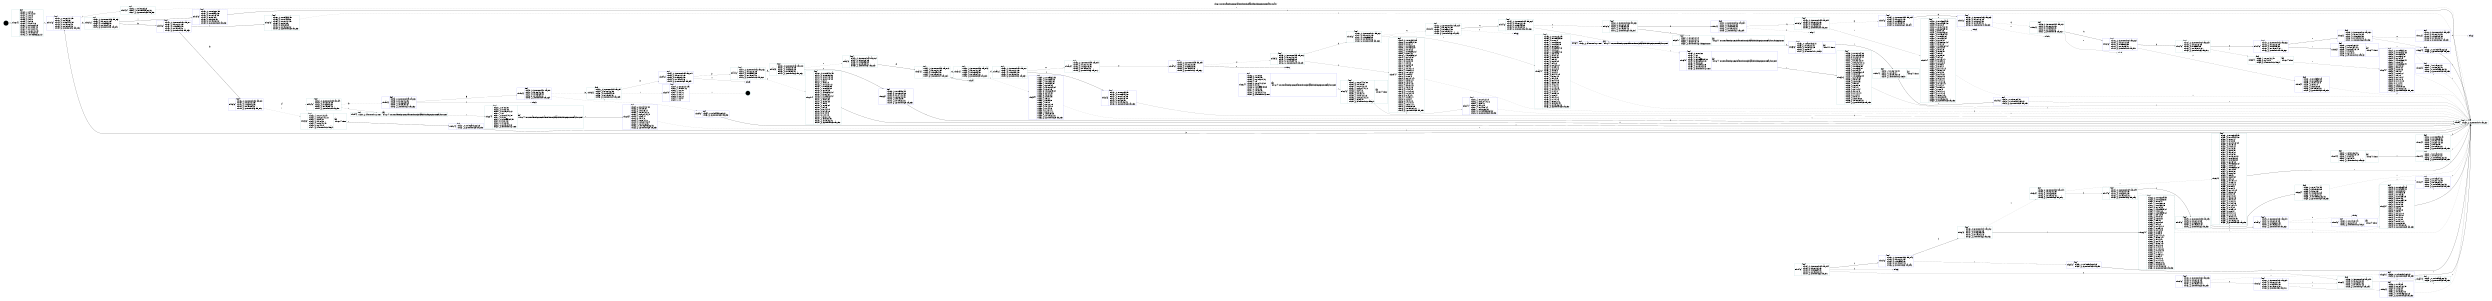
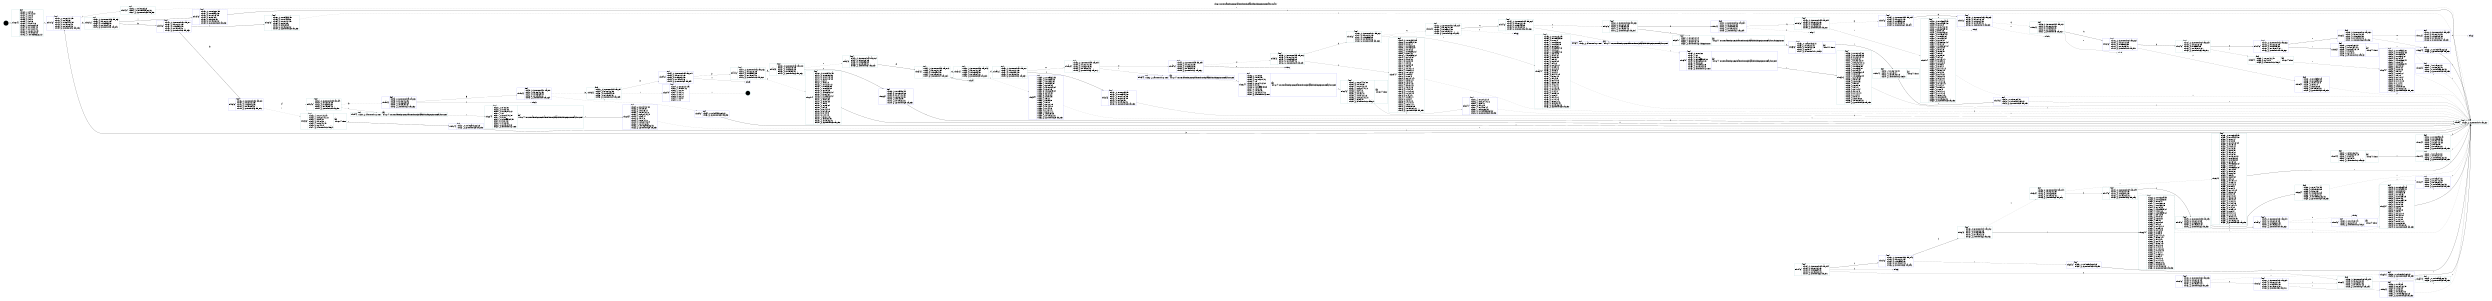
edge "0x401c78 [28]" -> "0x401c5c [28]": reversed
node "0x402053 [5]": added
